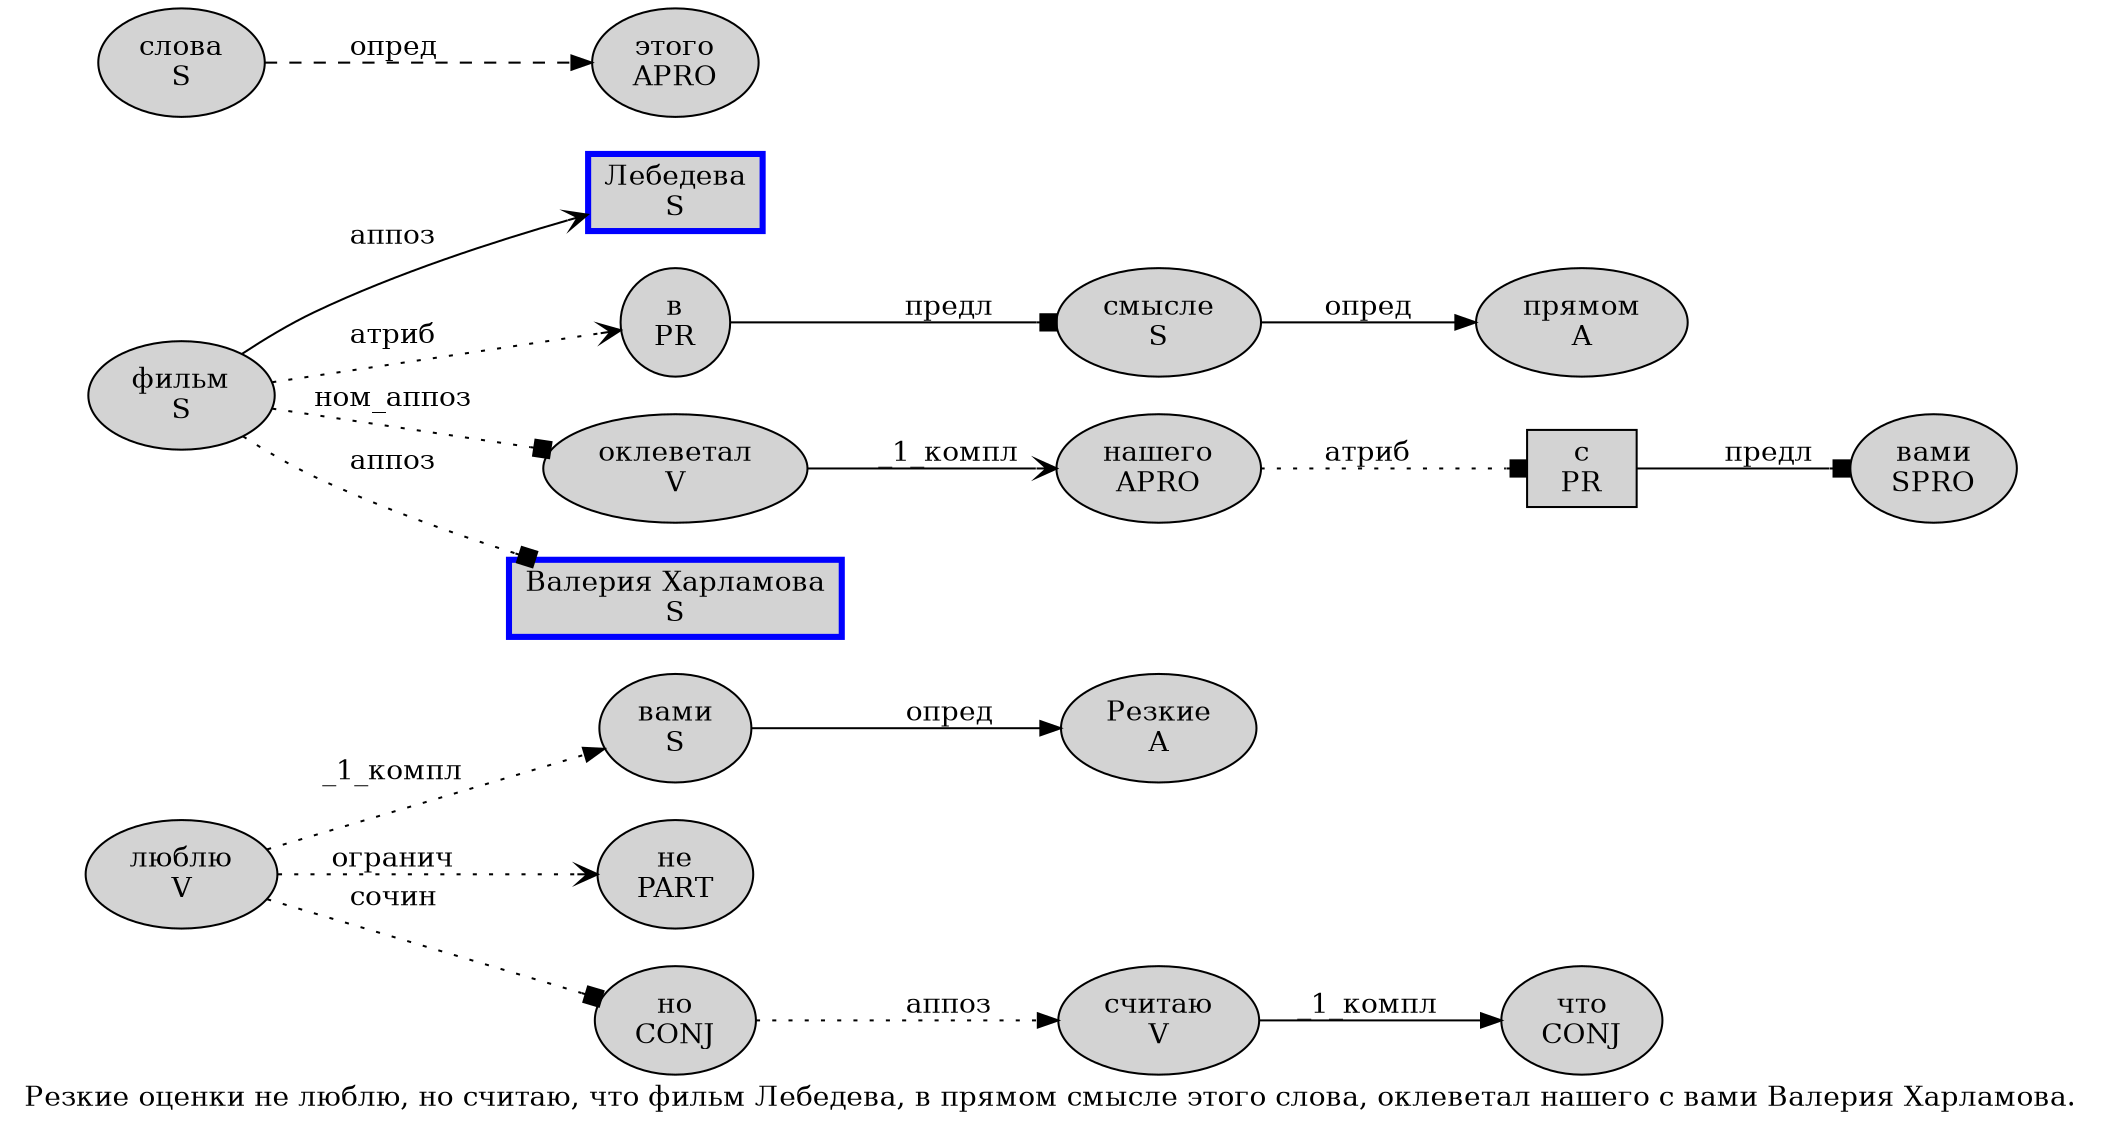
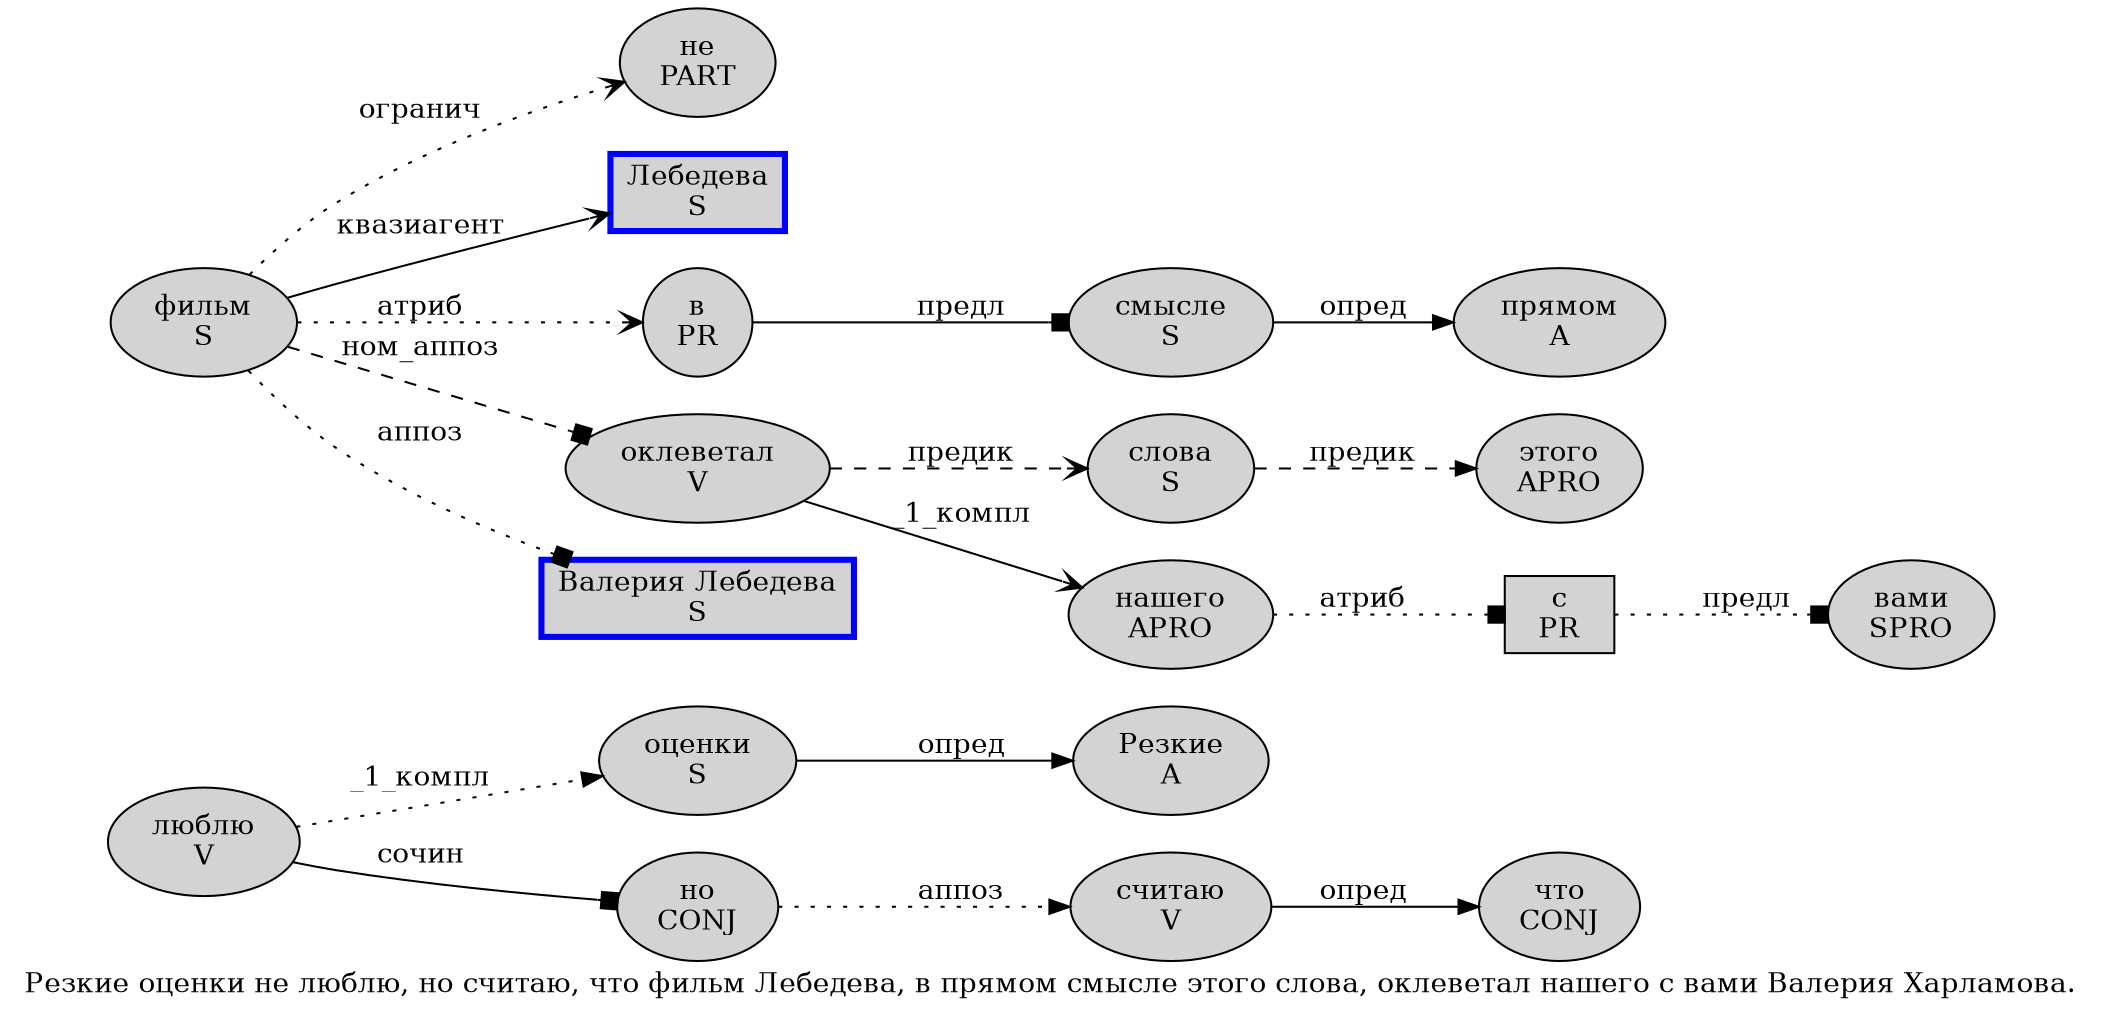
edge "слова S" -> "этого APRO": label "опред" -> "предик"
edge "фильм S" -> "Лебедева S": label "аппоз" -> "квазиагент"
edge "фильм S" -> "оклеветал V": style dotted -> dashed
edge "оклеветал V" -> "слова S": added, label "предик"
edge "с PR" -> "вами SPRO": style solid -> dotted
node "Валерия Харламова S": label "Валерия Харламова S" -> "Валерия Лебедева S"
node "вами S": label "вами S" -> "оценки S"
edge "люблю V" -> "не PART": now "фильм S" -> "не PART"
edge "люблю V" -> "но CONJ": style dotted -> solid
edge "считаю V" -> "что CONJ": label "_1_компл" -> "опред"
